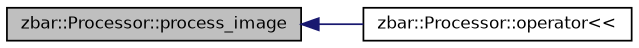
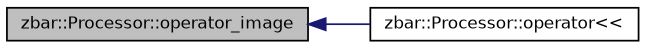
node "zbar::Processor::process_image": label "zbar::Processor::process_image" -> "zbar::Processor::operator_image"
